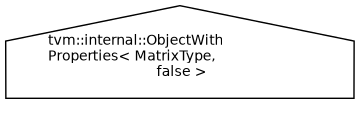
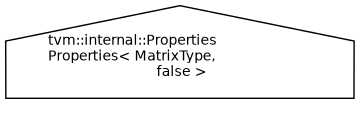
node "tvm::internal::ObjectWith Properties< MatrixType, false >": label "tvm::internal::ObjectWith Properties< MatrixType, false >" -> "tvm::internal::Properties Properties< MatrixType, false >"
